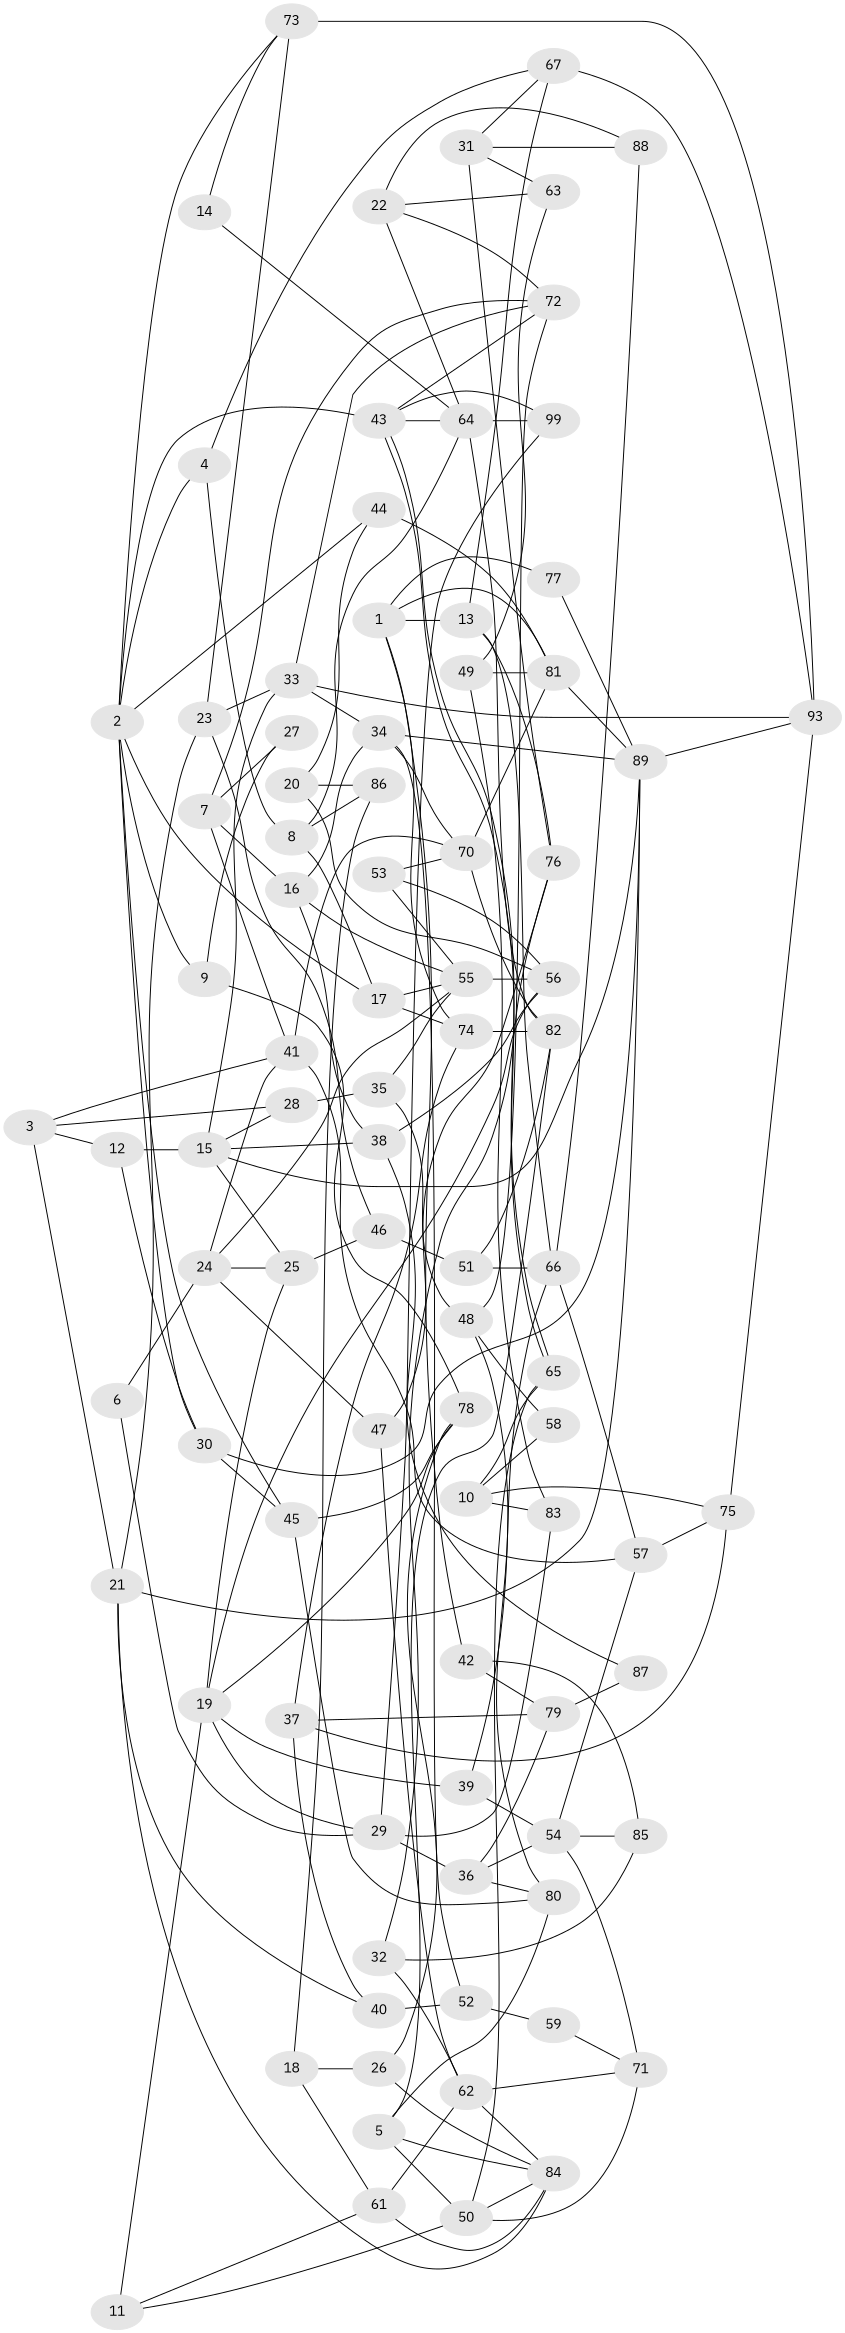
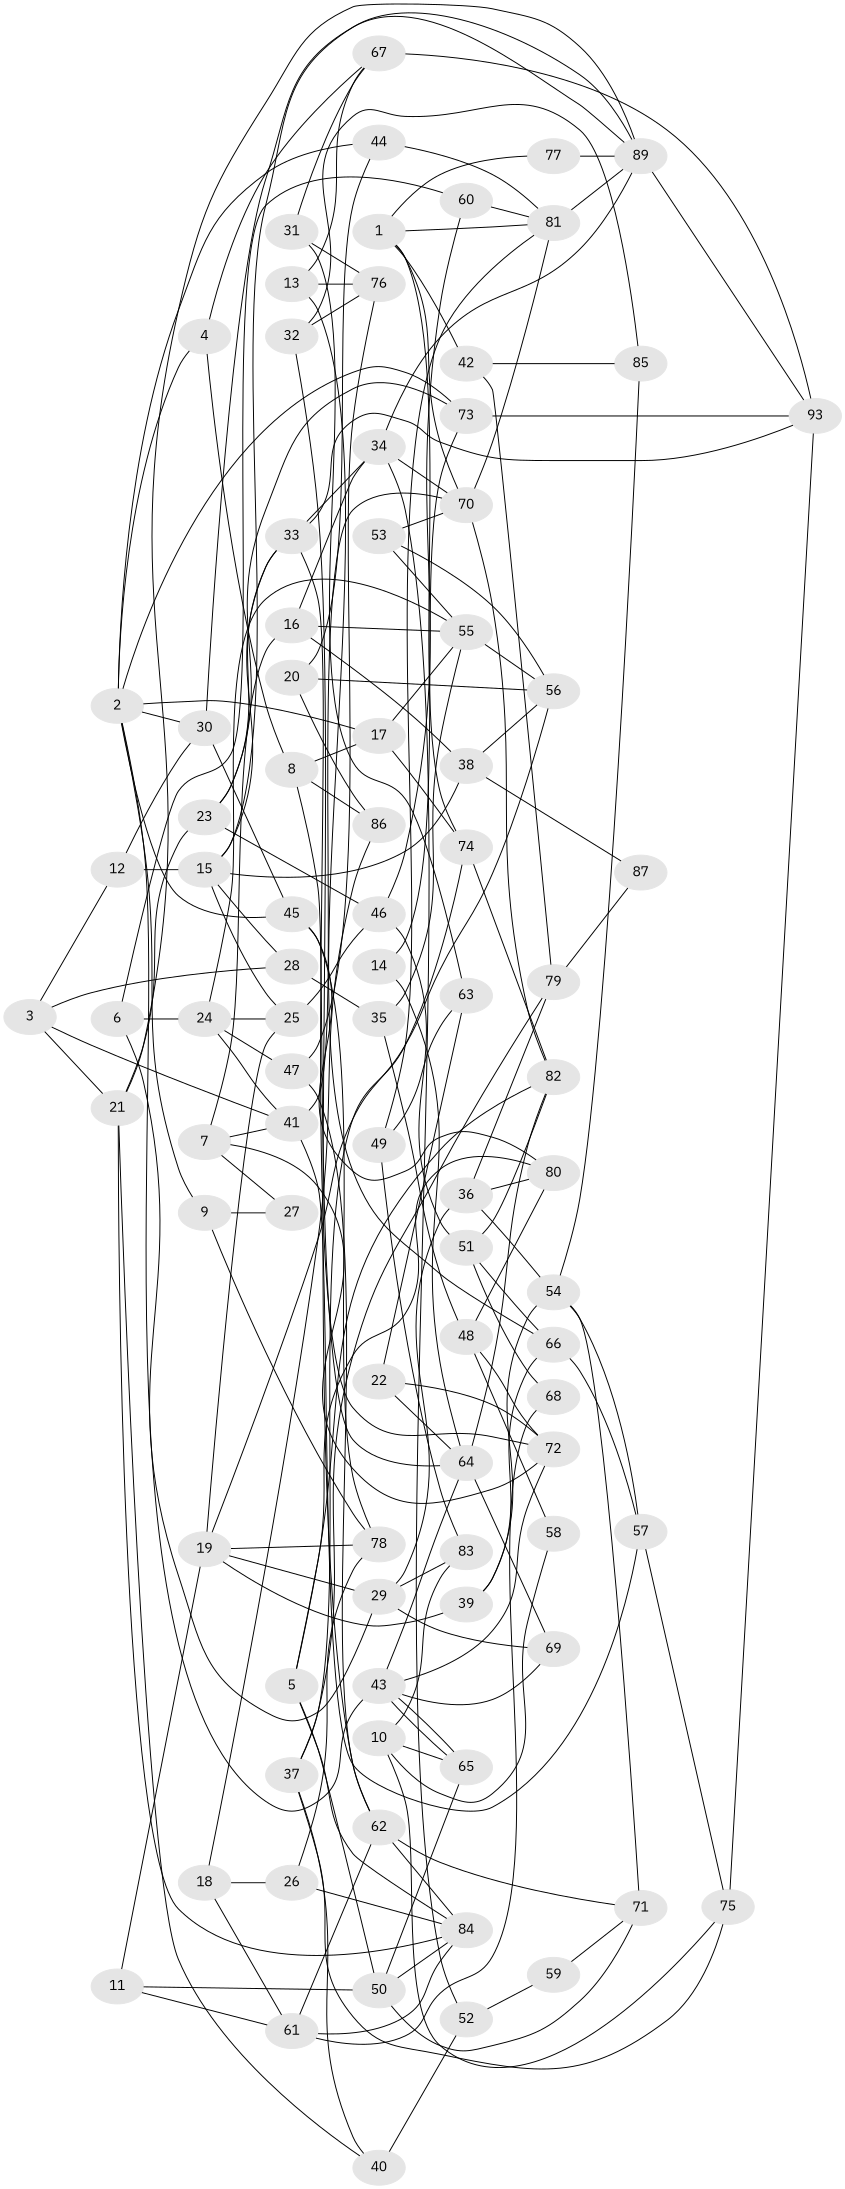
node "88": removed
node "60": added
node "99": label "99" -> "69"
edge "1" -- "13": now "1" -- "70"
node "68": added
